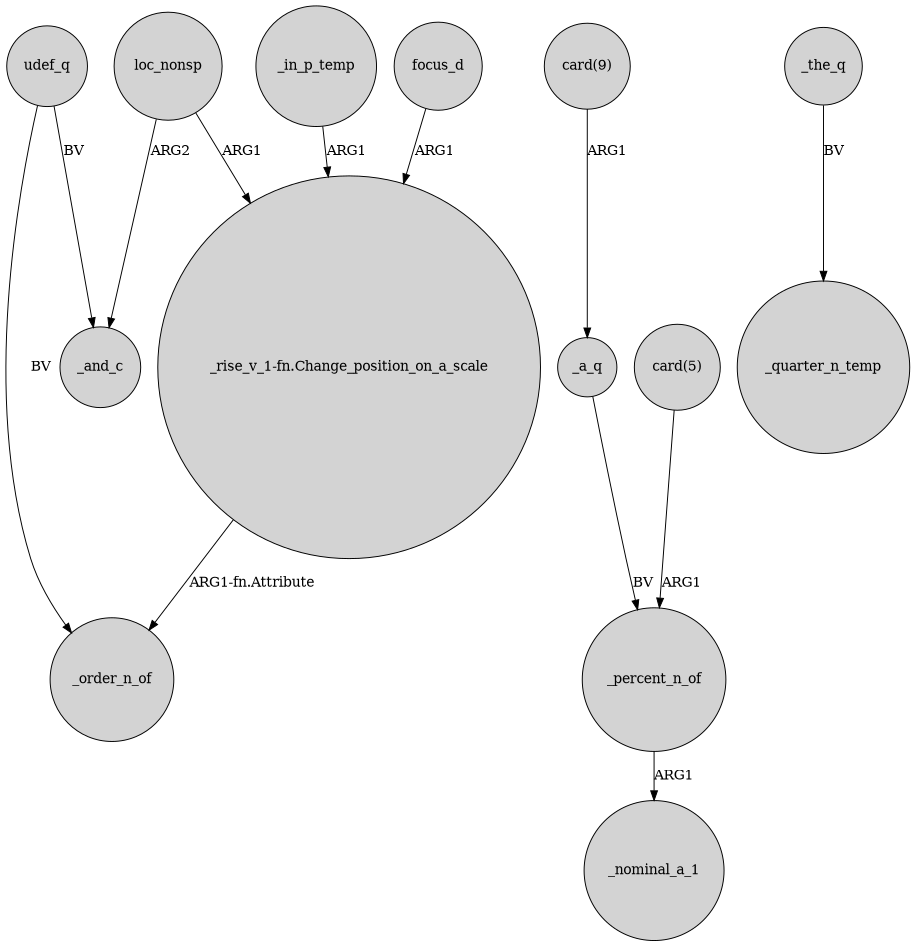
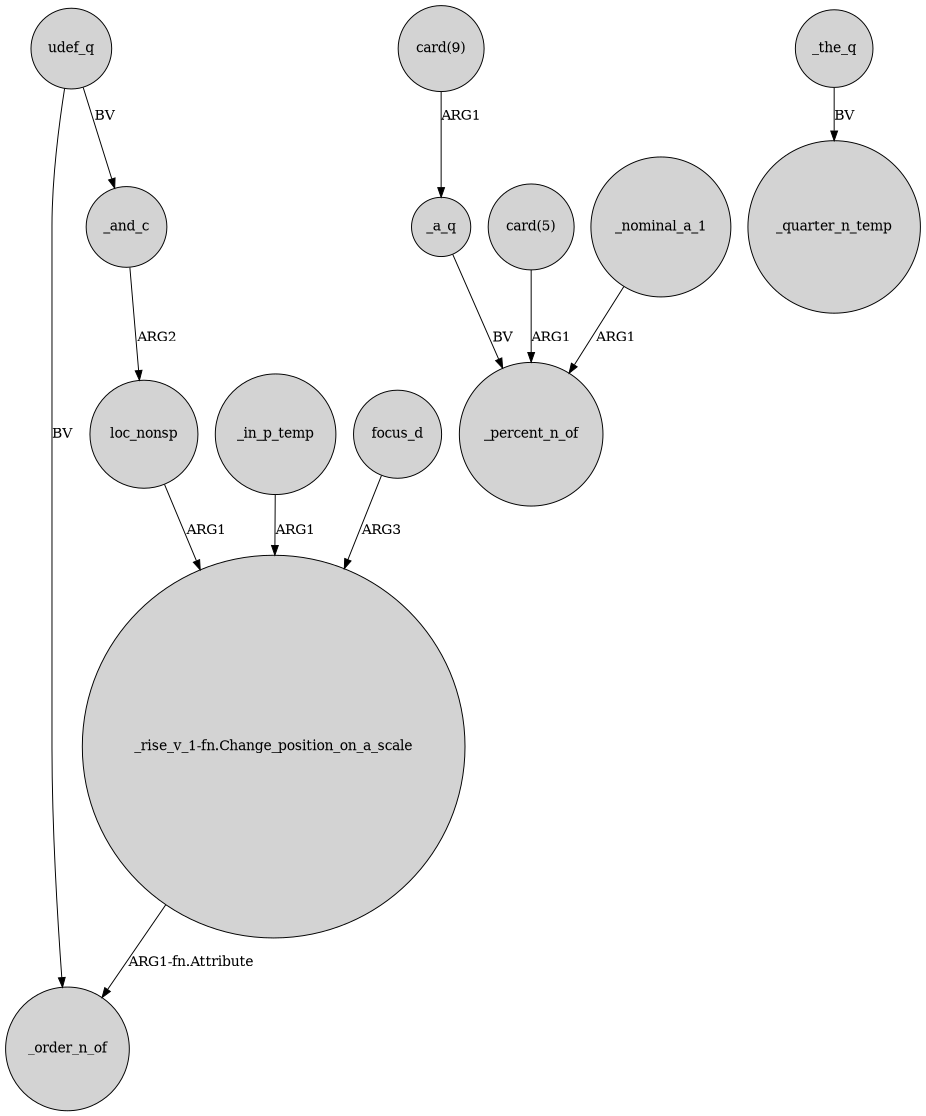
edge "focus_d" -> "_rise_v_1-fn.Change_position_on_a_scale": label "ARG1" -> "ARG3"
edge "loc_nonsp" -> "_and_c": reversed
edge "_percent_n_of" -> "_nominal_a_1": reversed
